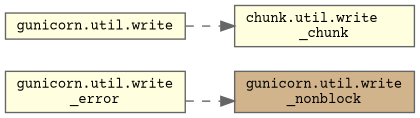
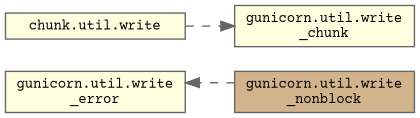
node "gunicorn.util.write": label "gunicorn.util.write" -> "chunk.util.write"
node "chunk.util.write _chunk": label "chunk.util.write _chunk" -> "gunicorn.util.write _chunk"
edge "gunicorn.util.write _error" -> "gunicorn.util.write _nonblock": reversed
